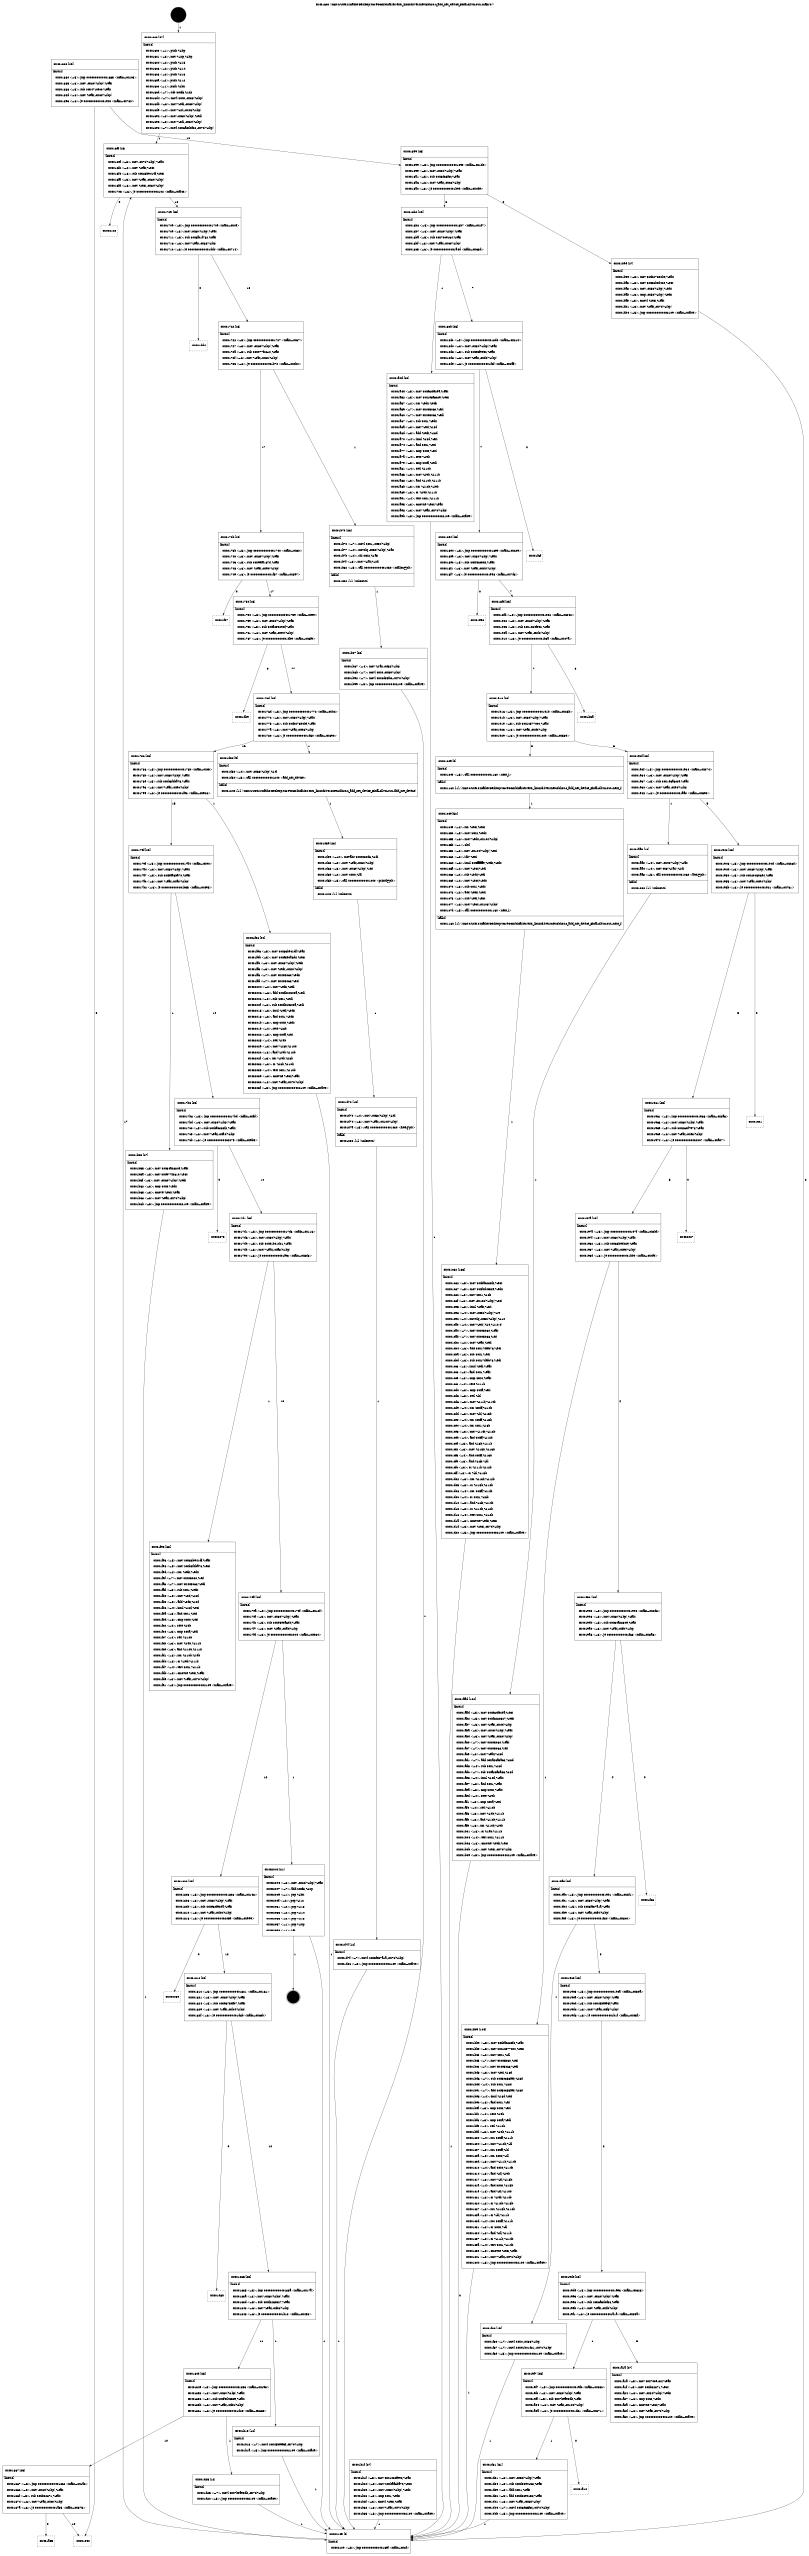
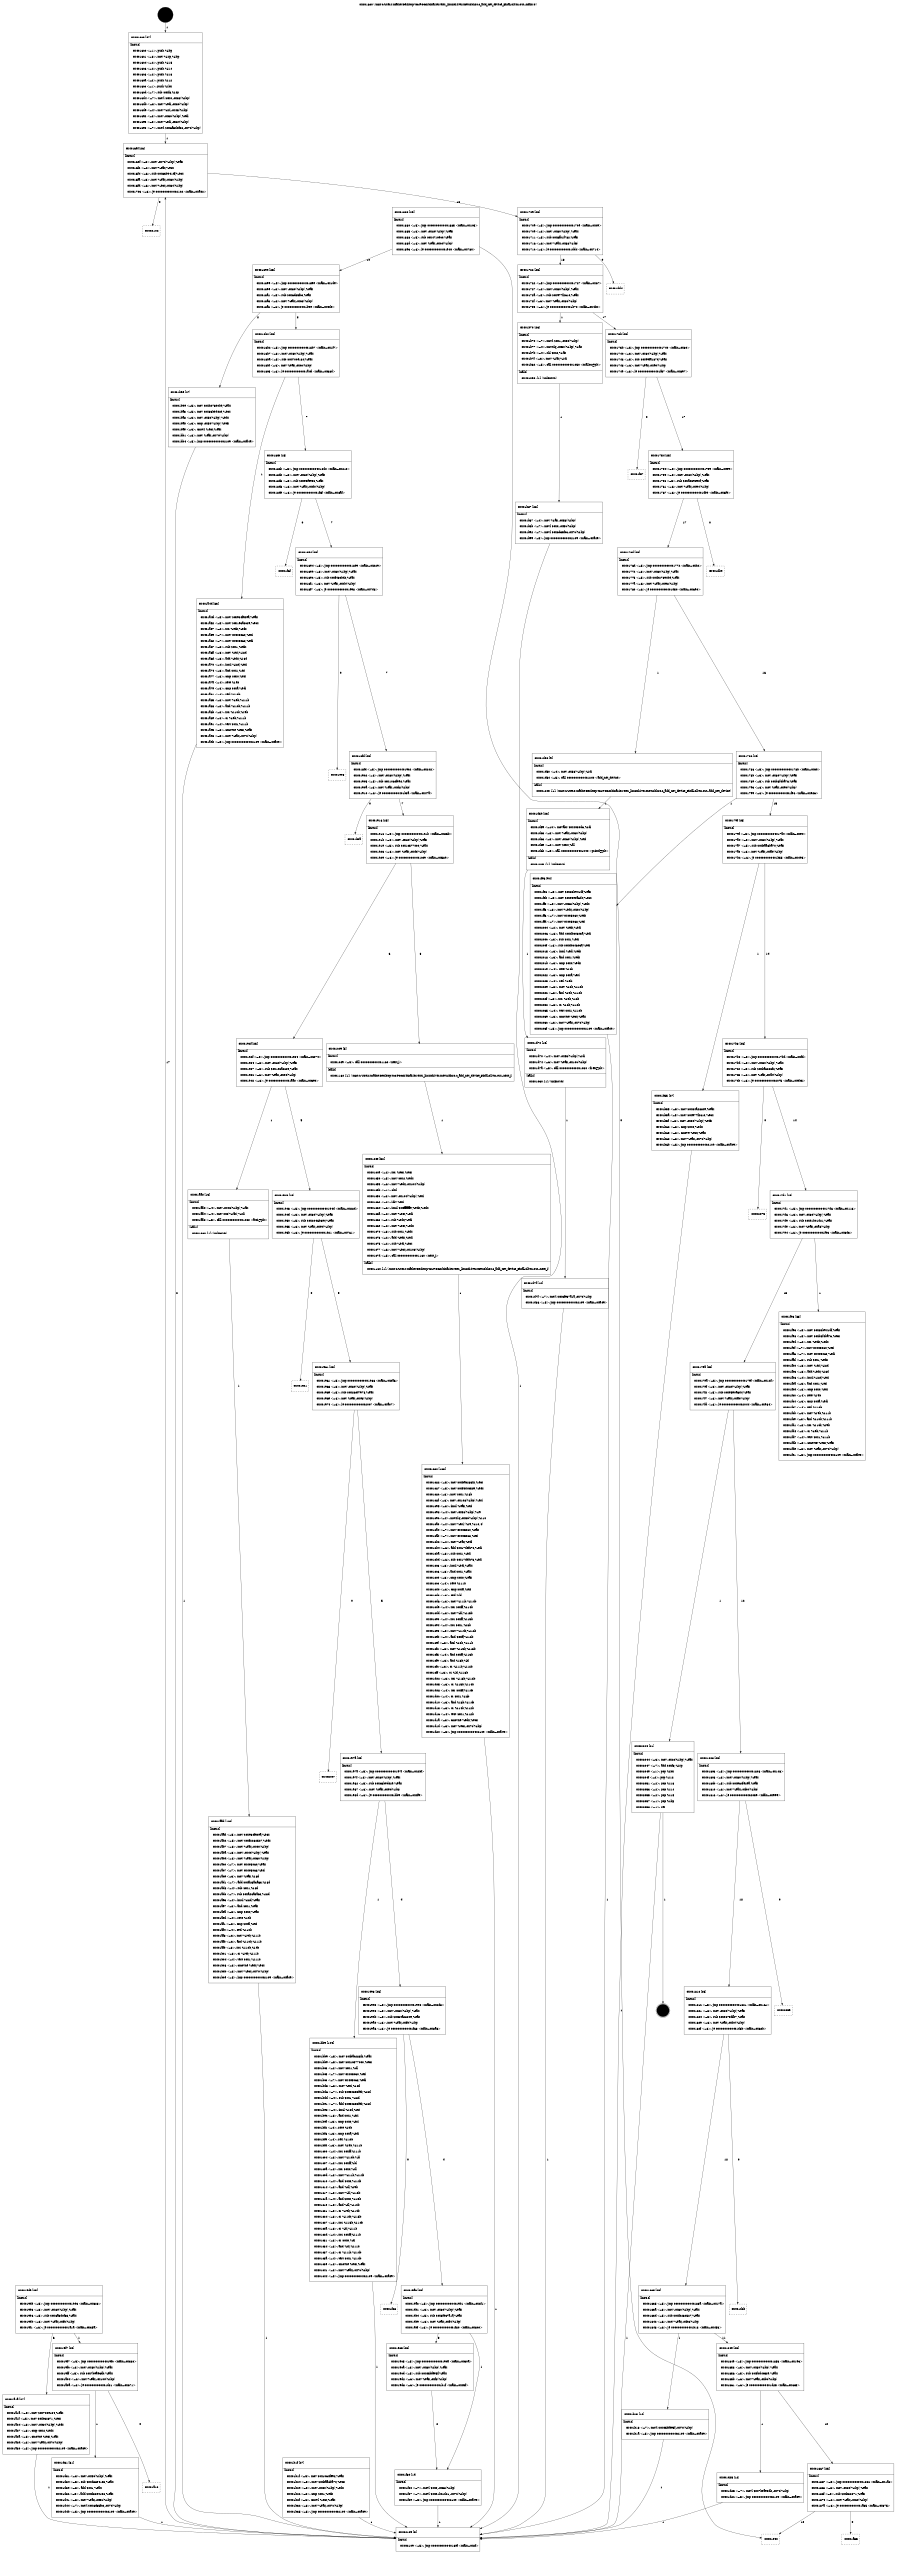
edge "0x401754 [25]" -> "0x40176d [25]": label " 77" -> " 17"
edge "0x4019c5 [25]" -> "0x4019de [25]": now "0x4019c5 [25]" -> "0x401f80 [19]"
edge "0x401aad [102]" -> "0x402109 [5]": label " 0" -> " 1"
edge "0x401a1a [27]" -> "0x402109 [5]": added, label "1"
